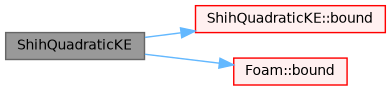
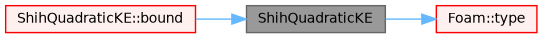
edge "ShihQuadraticKE" -> "ShihQuadraticKE::bound": reversed
node "Foam::bound": label "Foam::bound" -> "Foam::type"
